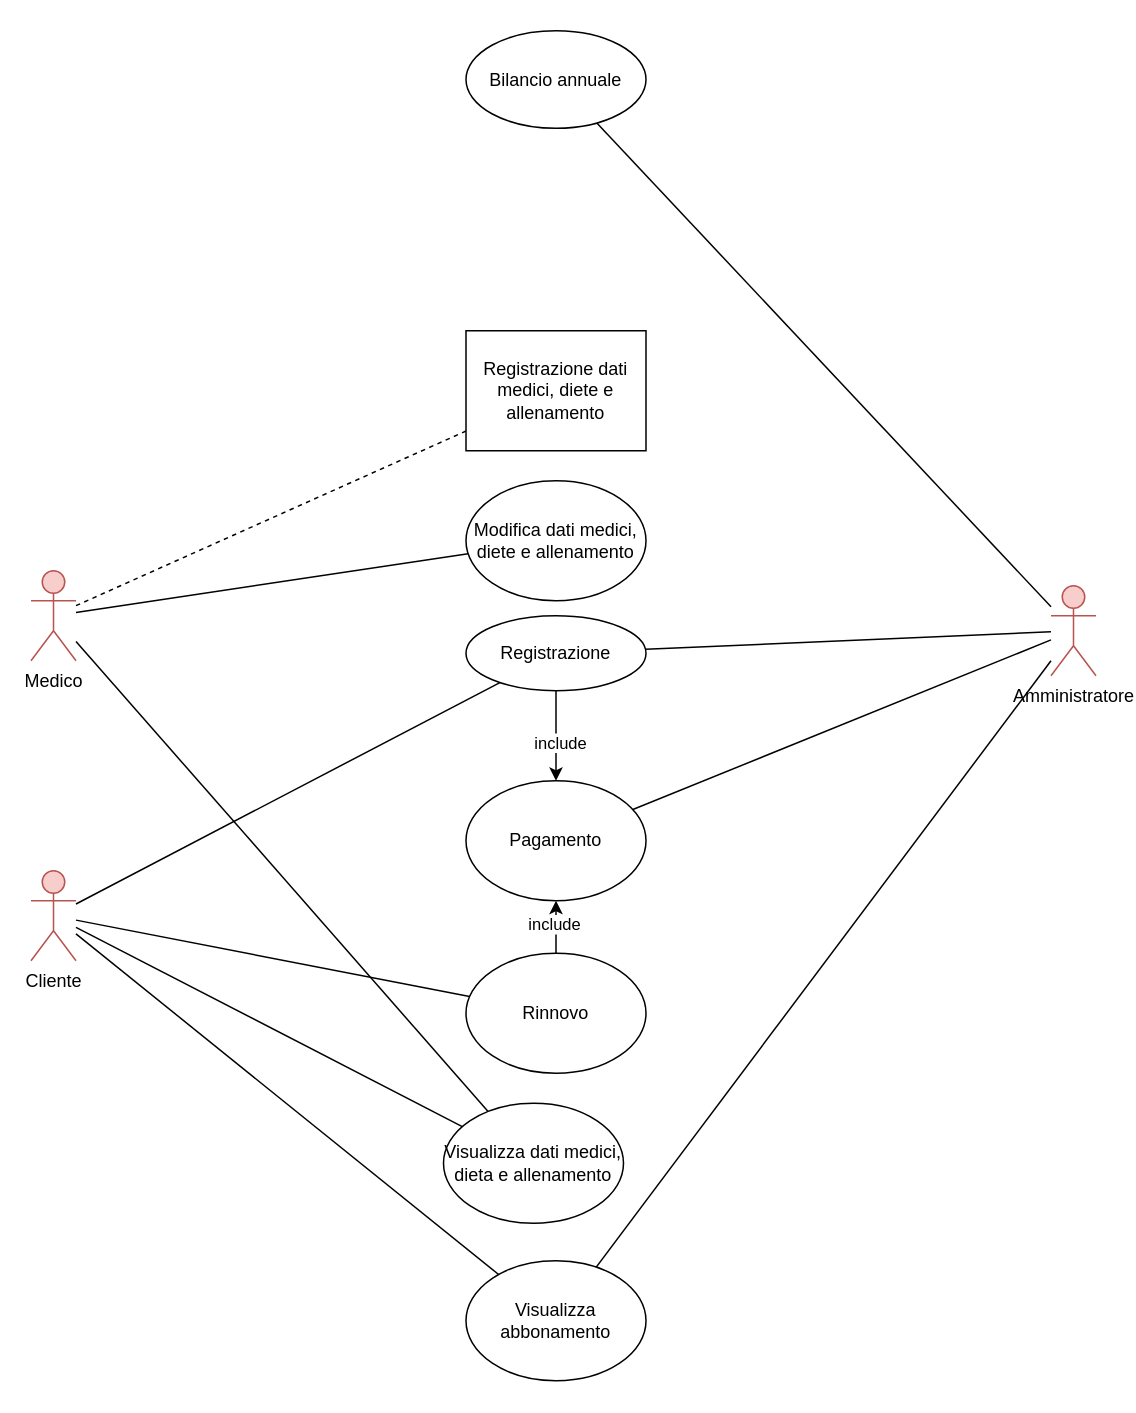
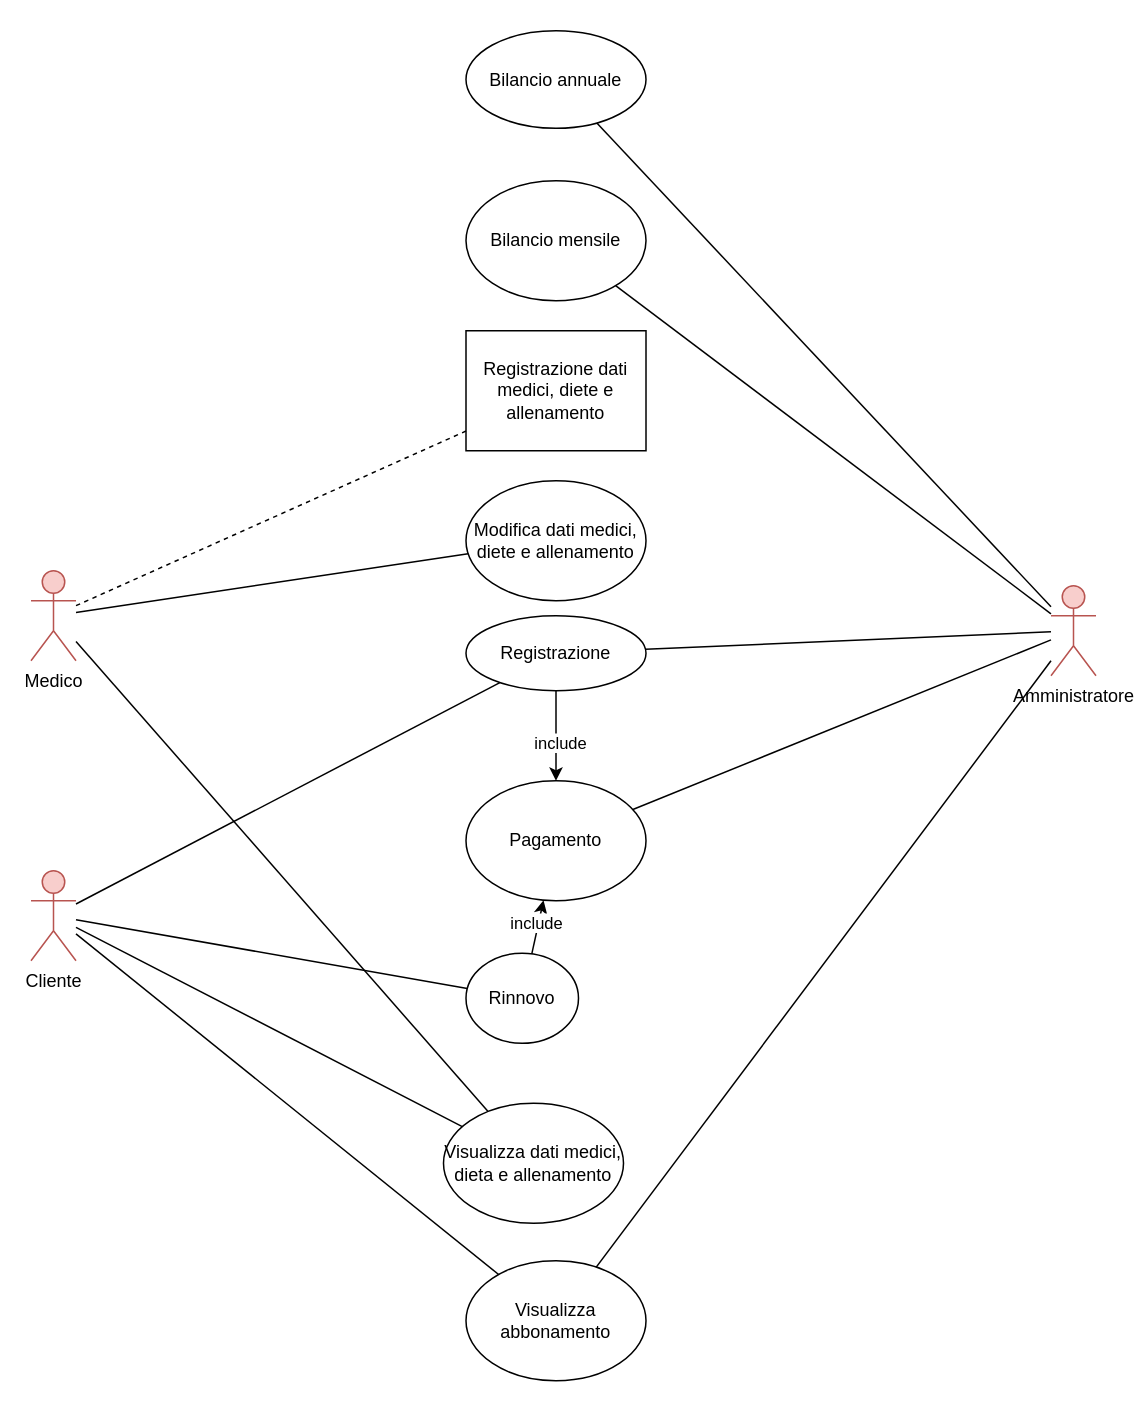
node "Bilancio mensile": added
edge "Bilancio mensile" -- "Amministratore": added
node "Rinnovo": size 180x120 -> 113x90
